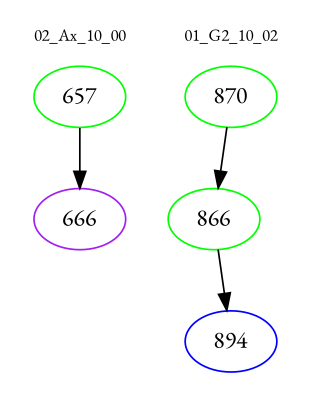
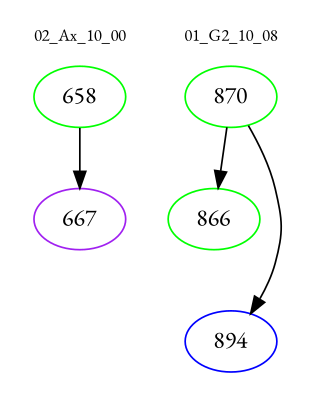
cluster "01_G2_10_02": label "01_G2_10_02" -> "01_G2_10_08"
node "657": label "657" -> "658"
node "666": label "666" -> "667"
edge "866" -> "894": now "870" -> "894"
